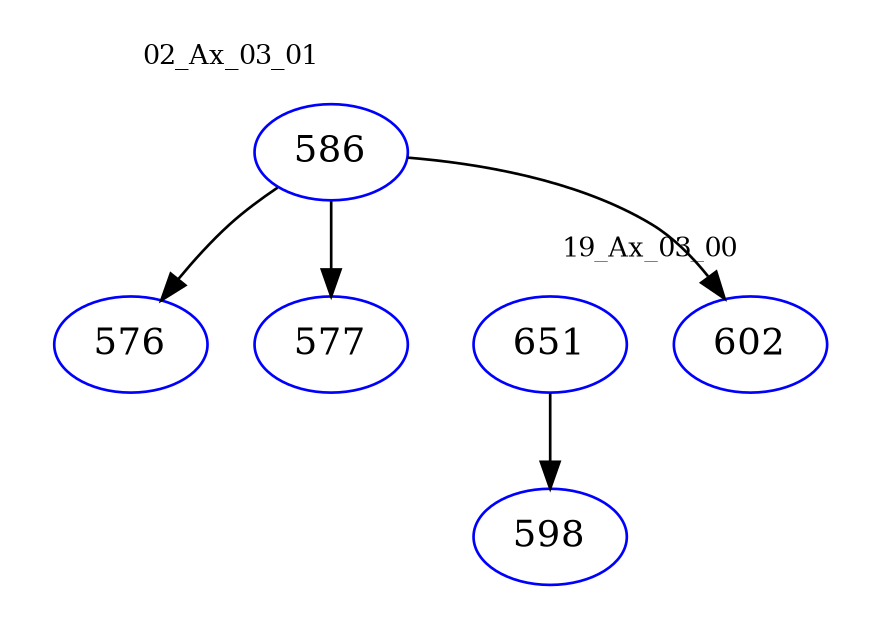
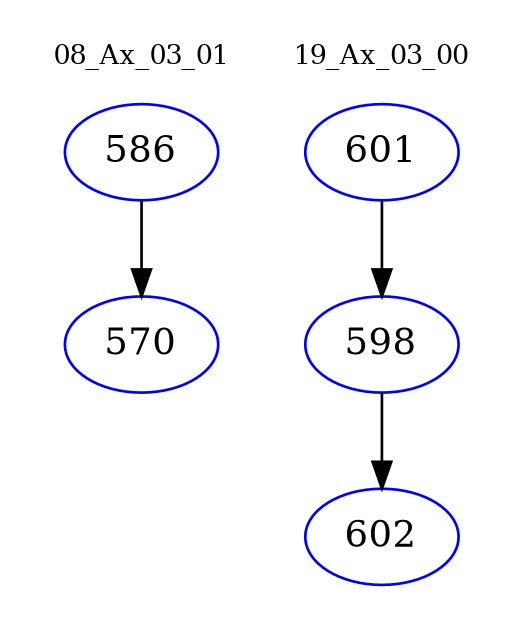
cluster "02_Ax_03_01": label "02_Ax_03_01" -> "08_Ax_03_01"
edge "586" -> "602": now "598" -> "602"
node "576": label "576" -> "570"
node "577": removed
node "651": label "651" -> "601"
